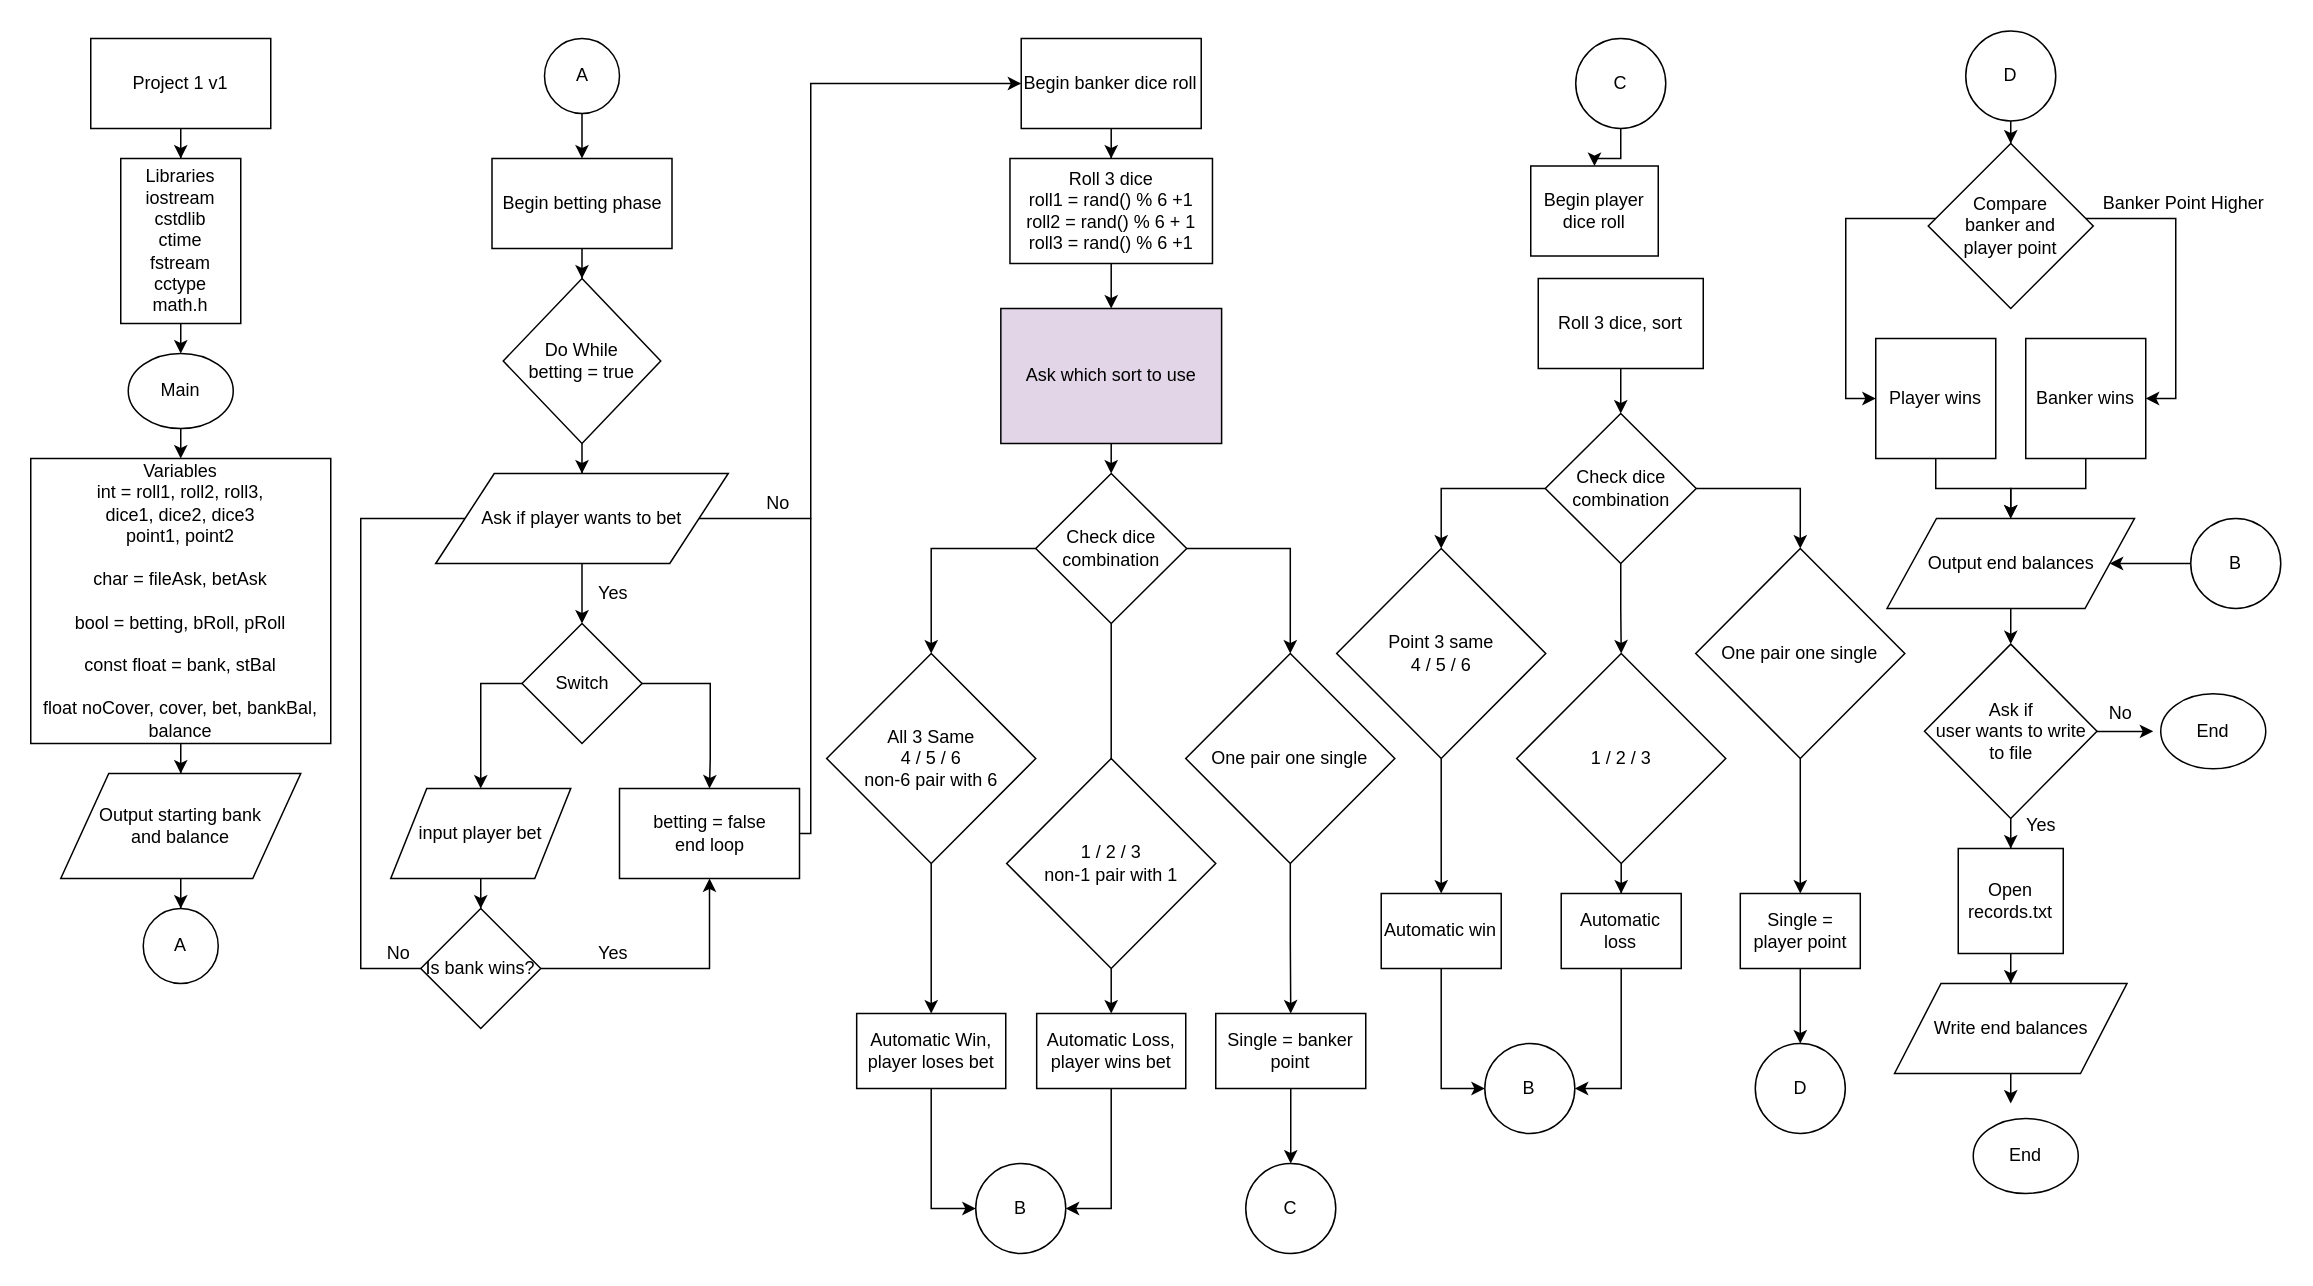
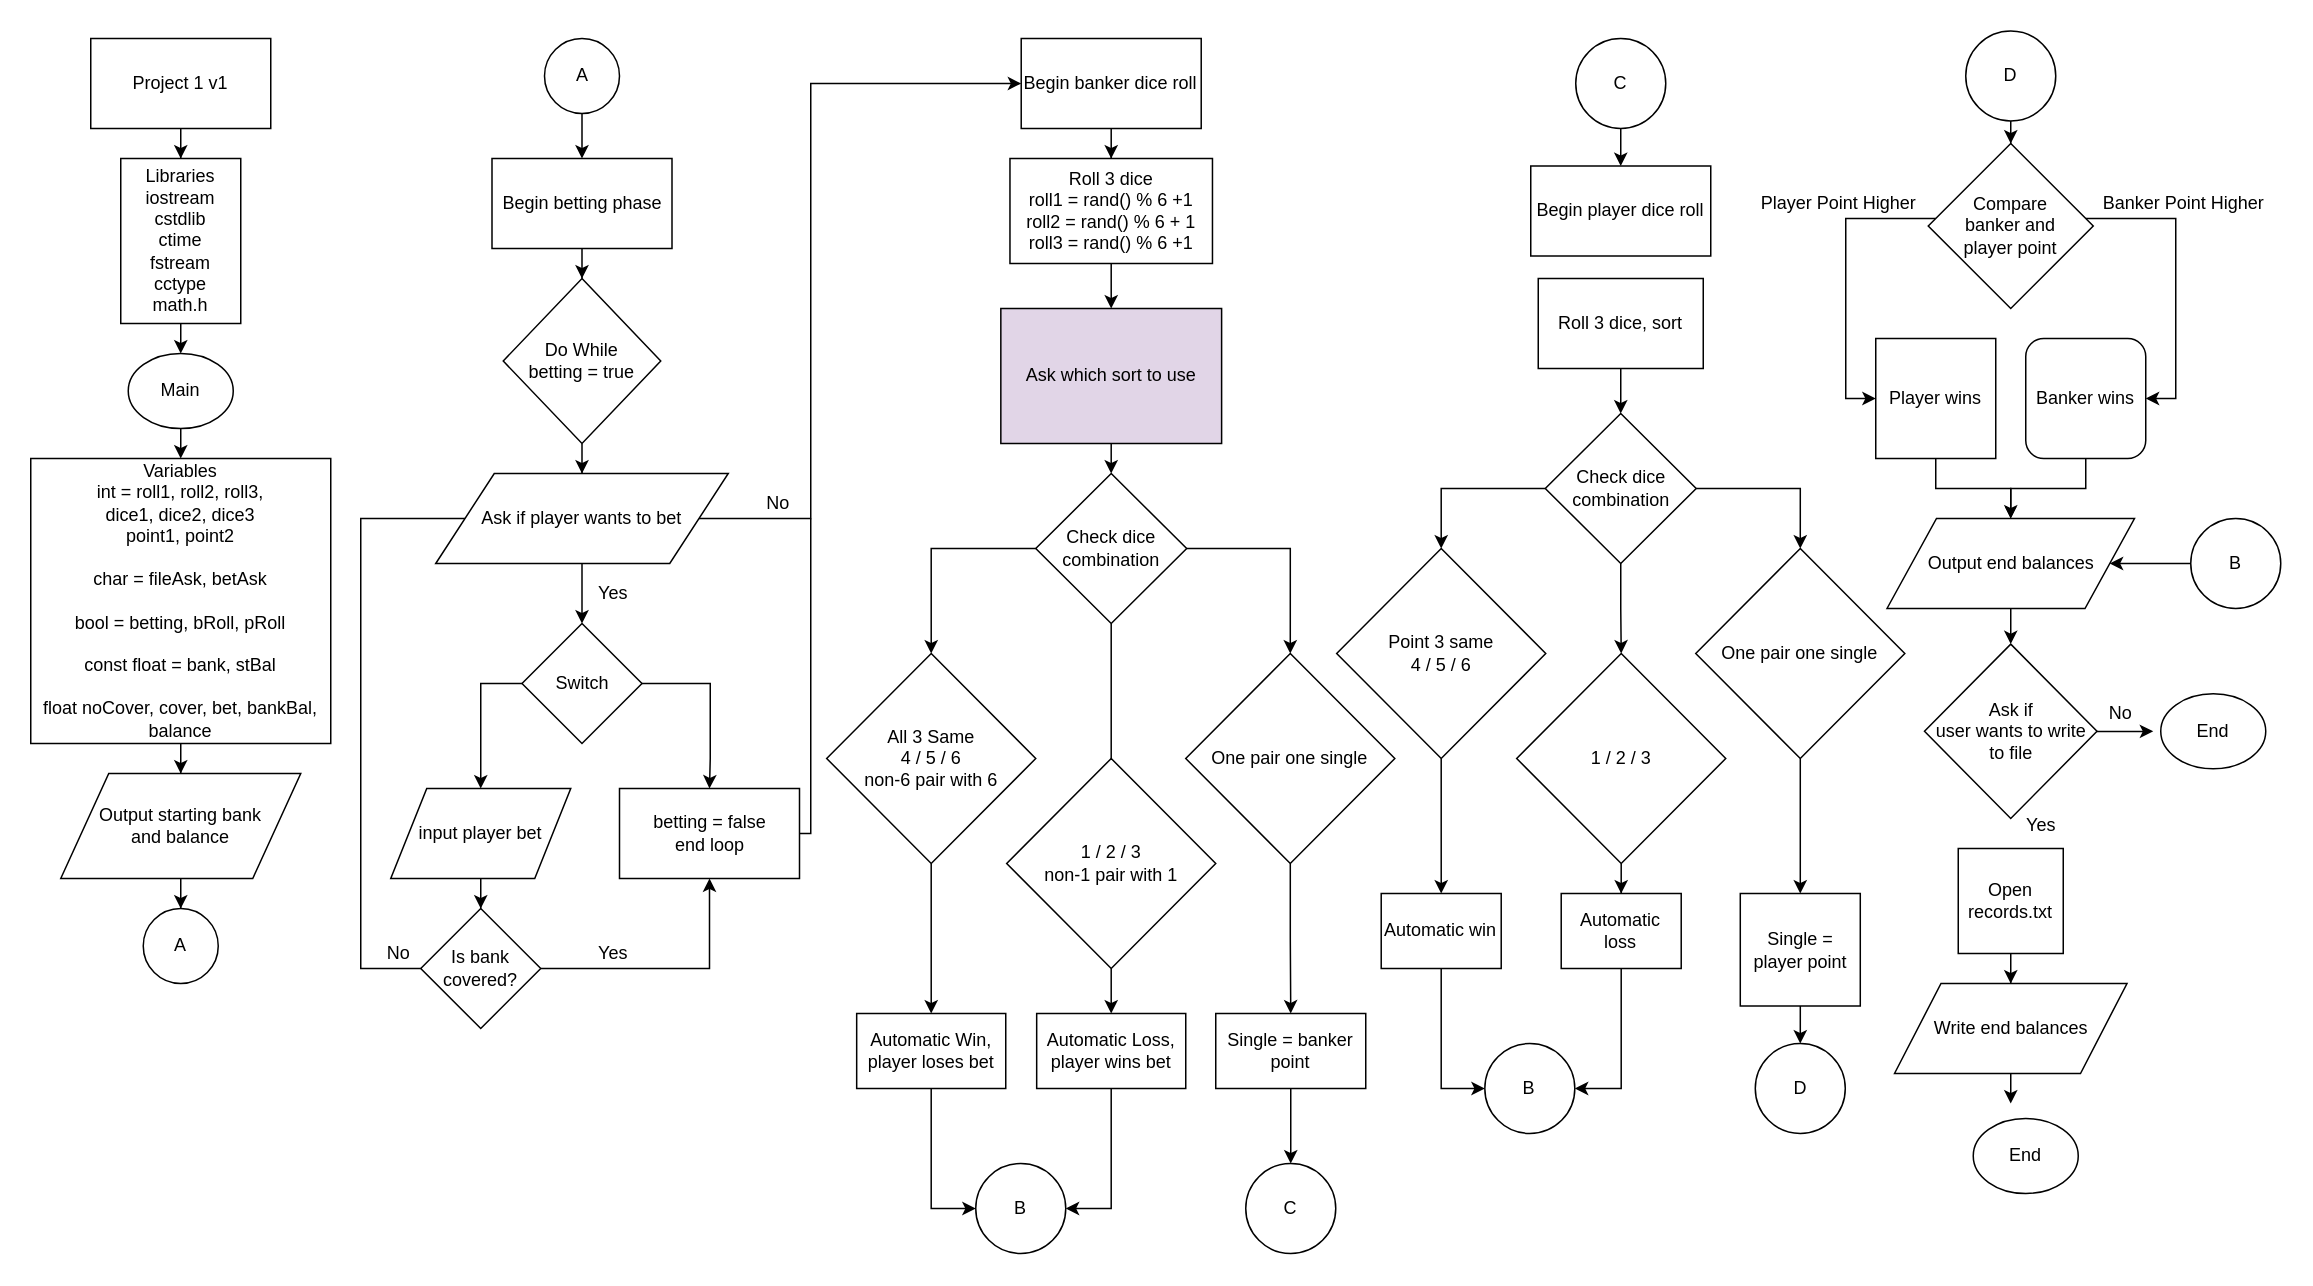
node "Player Point Higher": added
node "Begin player dice roll": size 128x90 -> 180x90
node "Banker wins": shape rectangle -> rounded rectangle
edge "Player wins" -> "Output end balances": arrowhead classic -> open
edge "Ask if user wants to write to file" -> "Open records.txt": removed
node "Single = player point": size 120x75 -> 120x113
node "Is bank wins?": label "Is bank wins?" -> "Is bank covered?"
